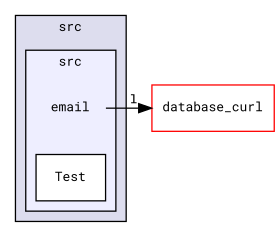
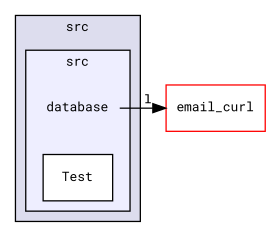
node "email": label "email" -> "database"
node "database_curl": label "database_curl" -> "email_curl"
